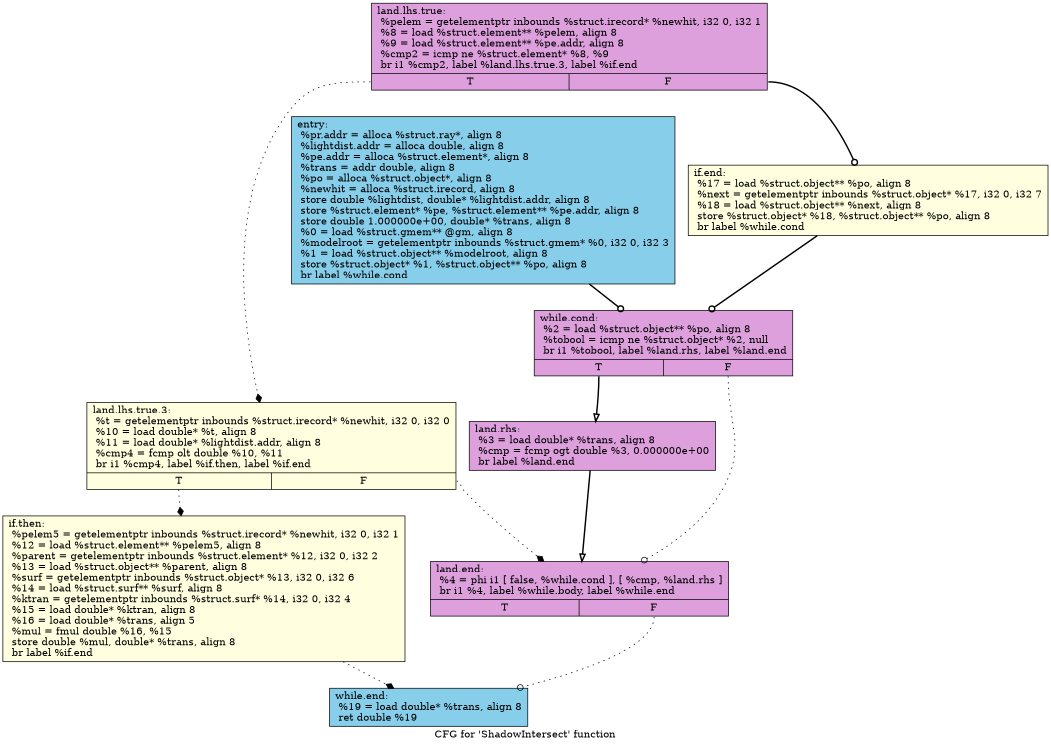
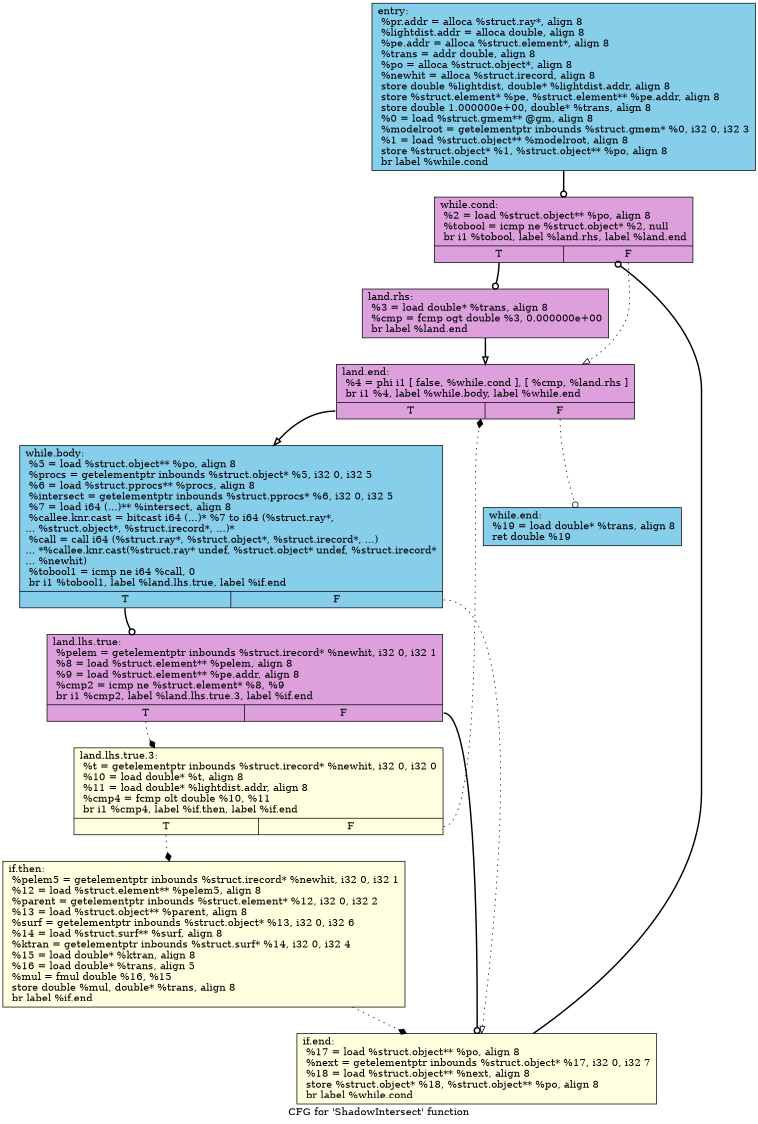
edge "while.cond:" -> "land.rhs:": arrowhead onormal -> odot
edge "while.cond:" -> "land.end:": arrowhead odot -> onormal
node "while.body:": added
edge "if.then:" -> "while.end:": now "if.then:" -> "if.end:"
